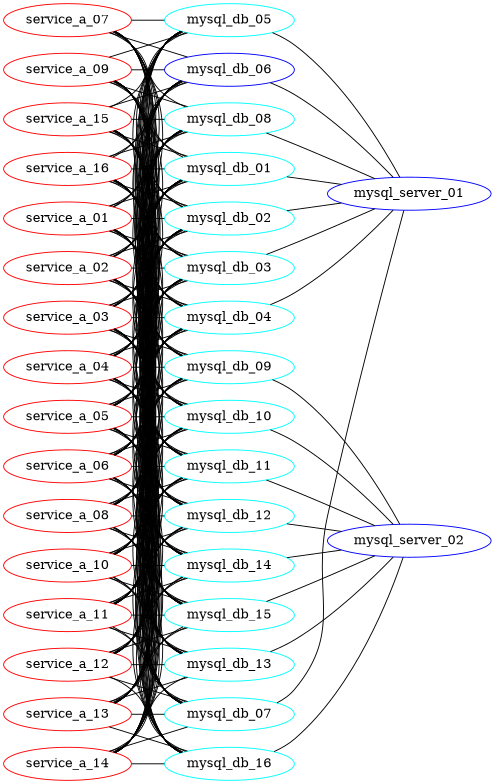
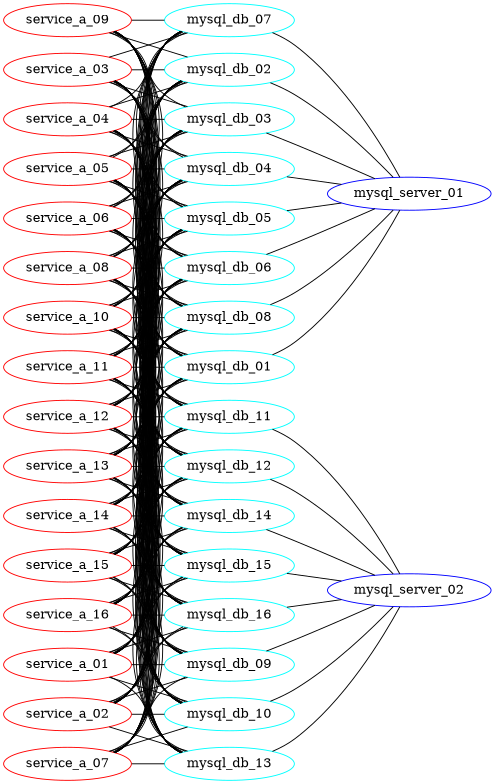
node "mysql_db_06": color blue -> cyan
edge "mysql_db_16" -- "service_a_07": added
